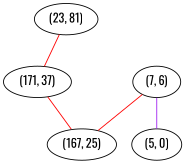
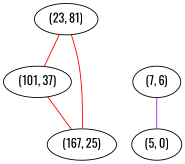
node "(171, 37)": label "(171, 37)" -> "(101, 37)"
edge "(7, 6)" -- "(167, 25)": now "(23, 81)" -- "(167, 25)"
